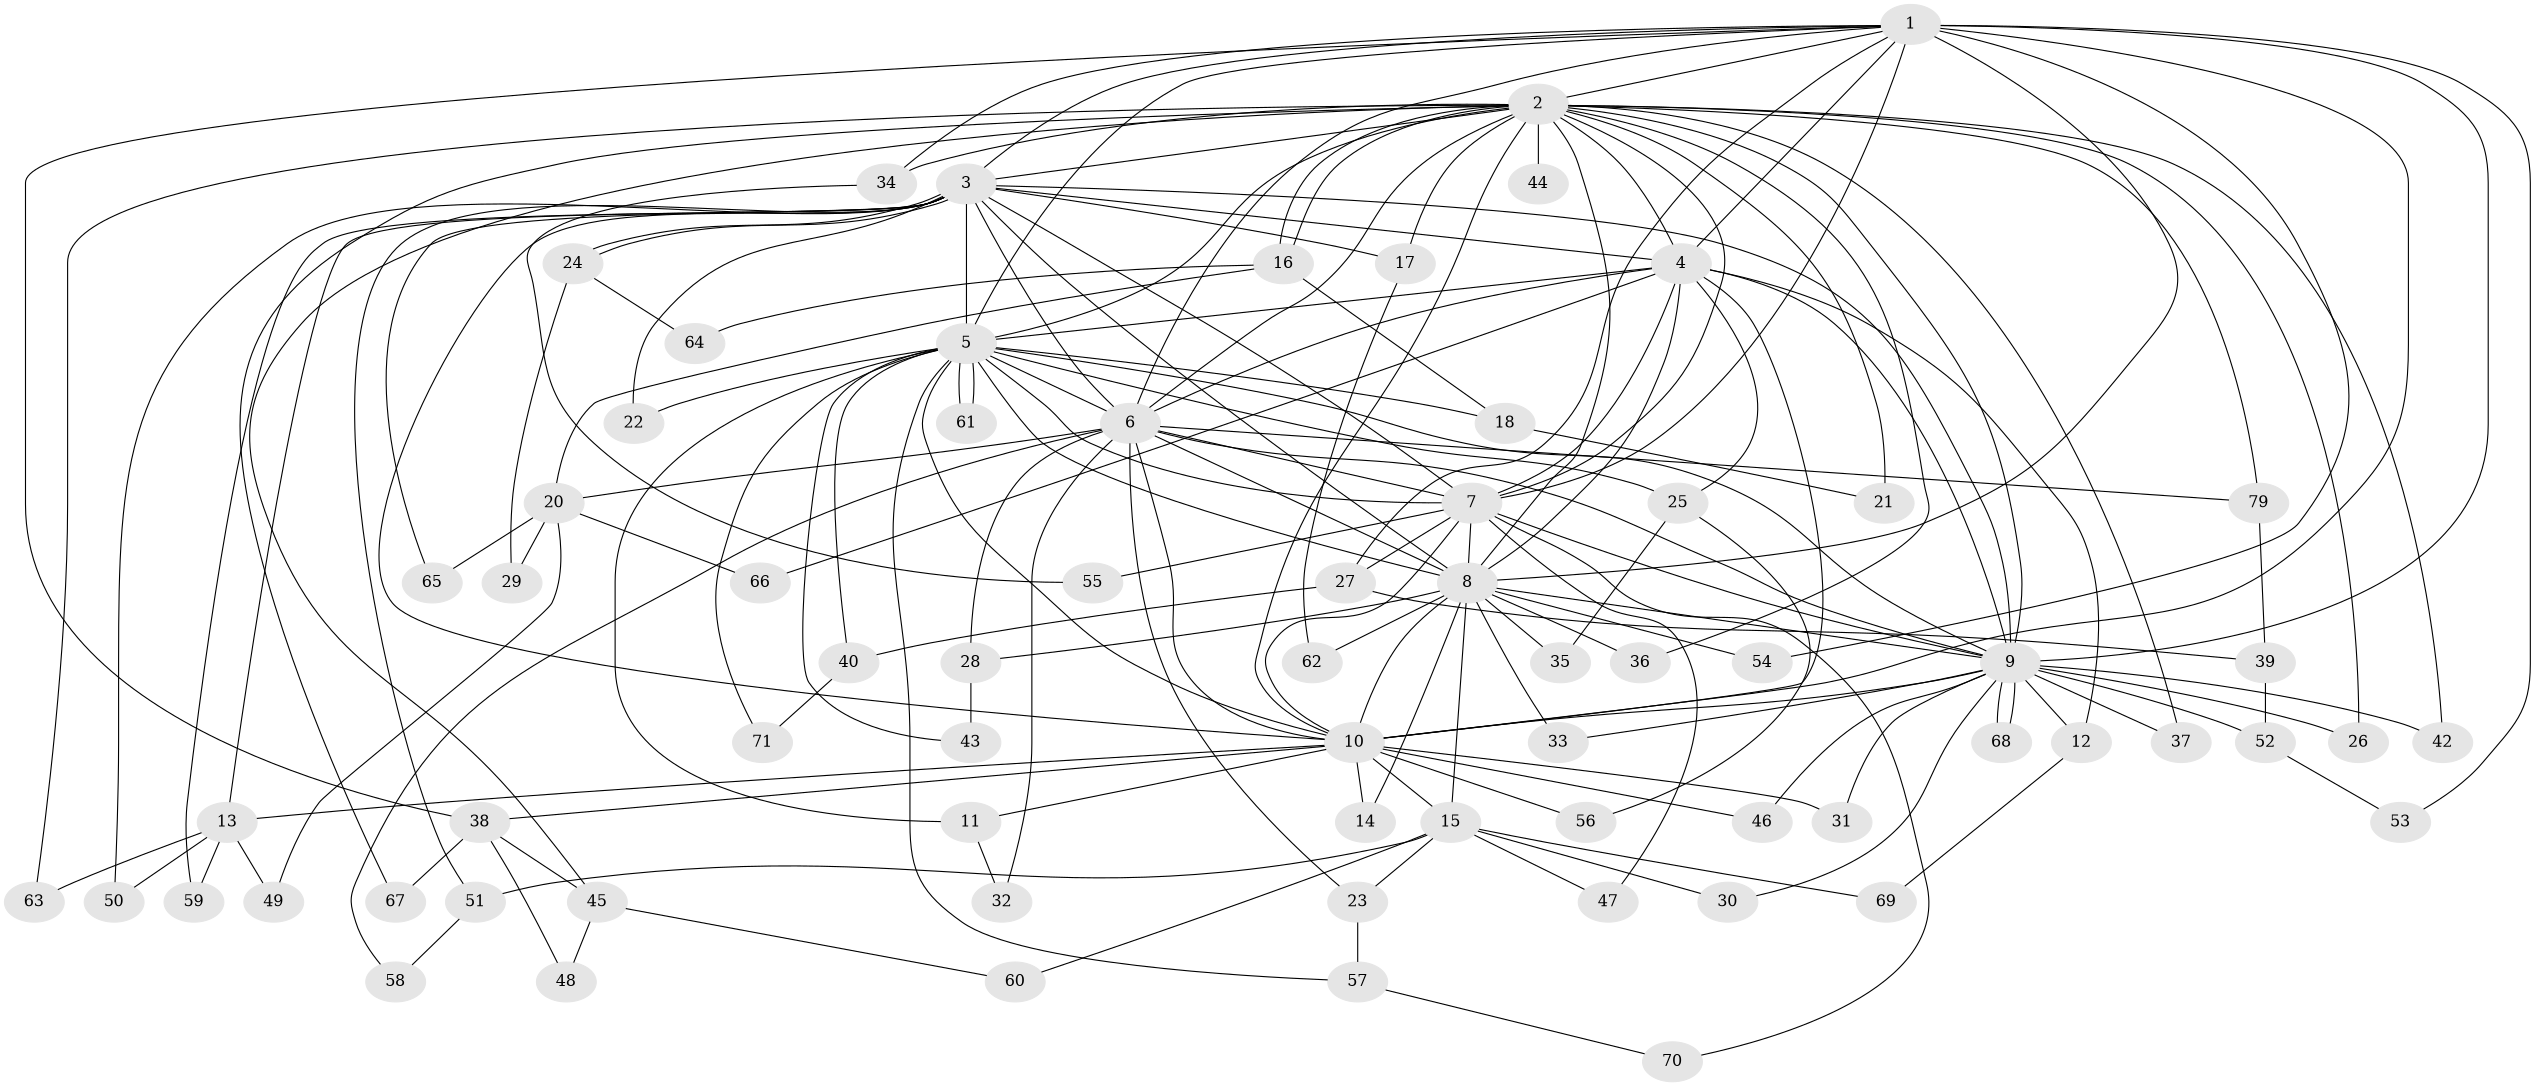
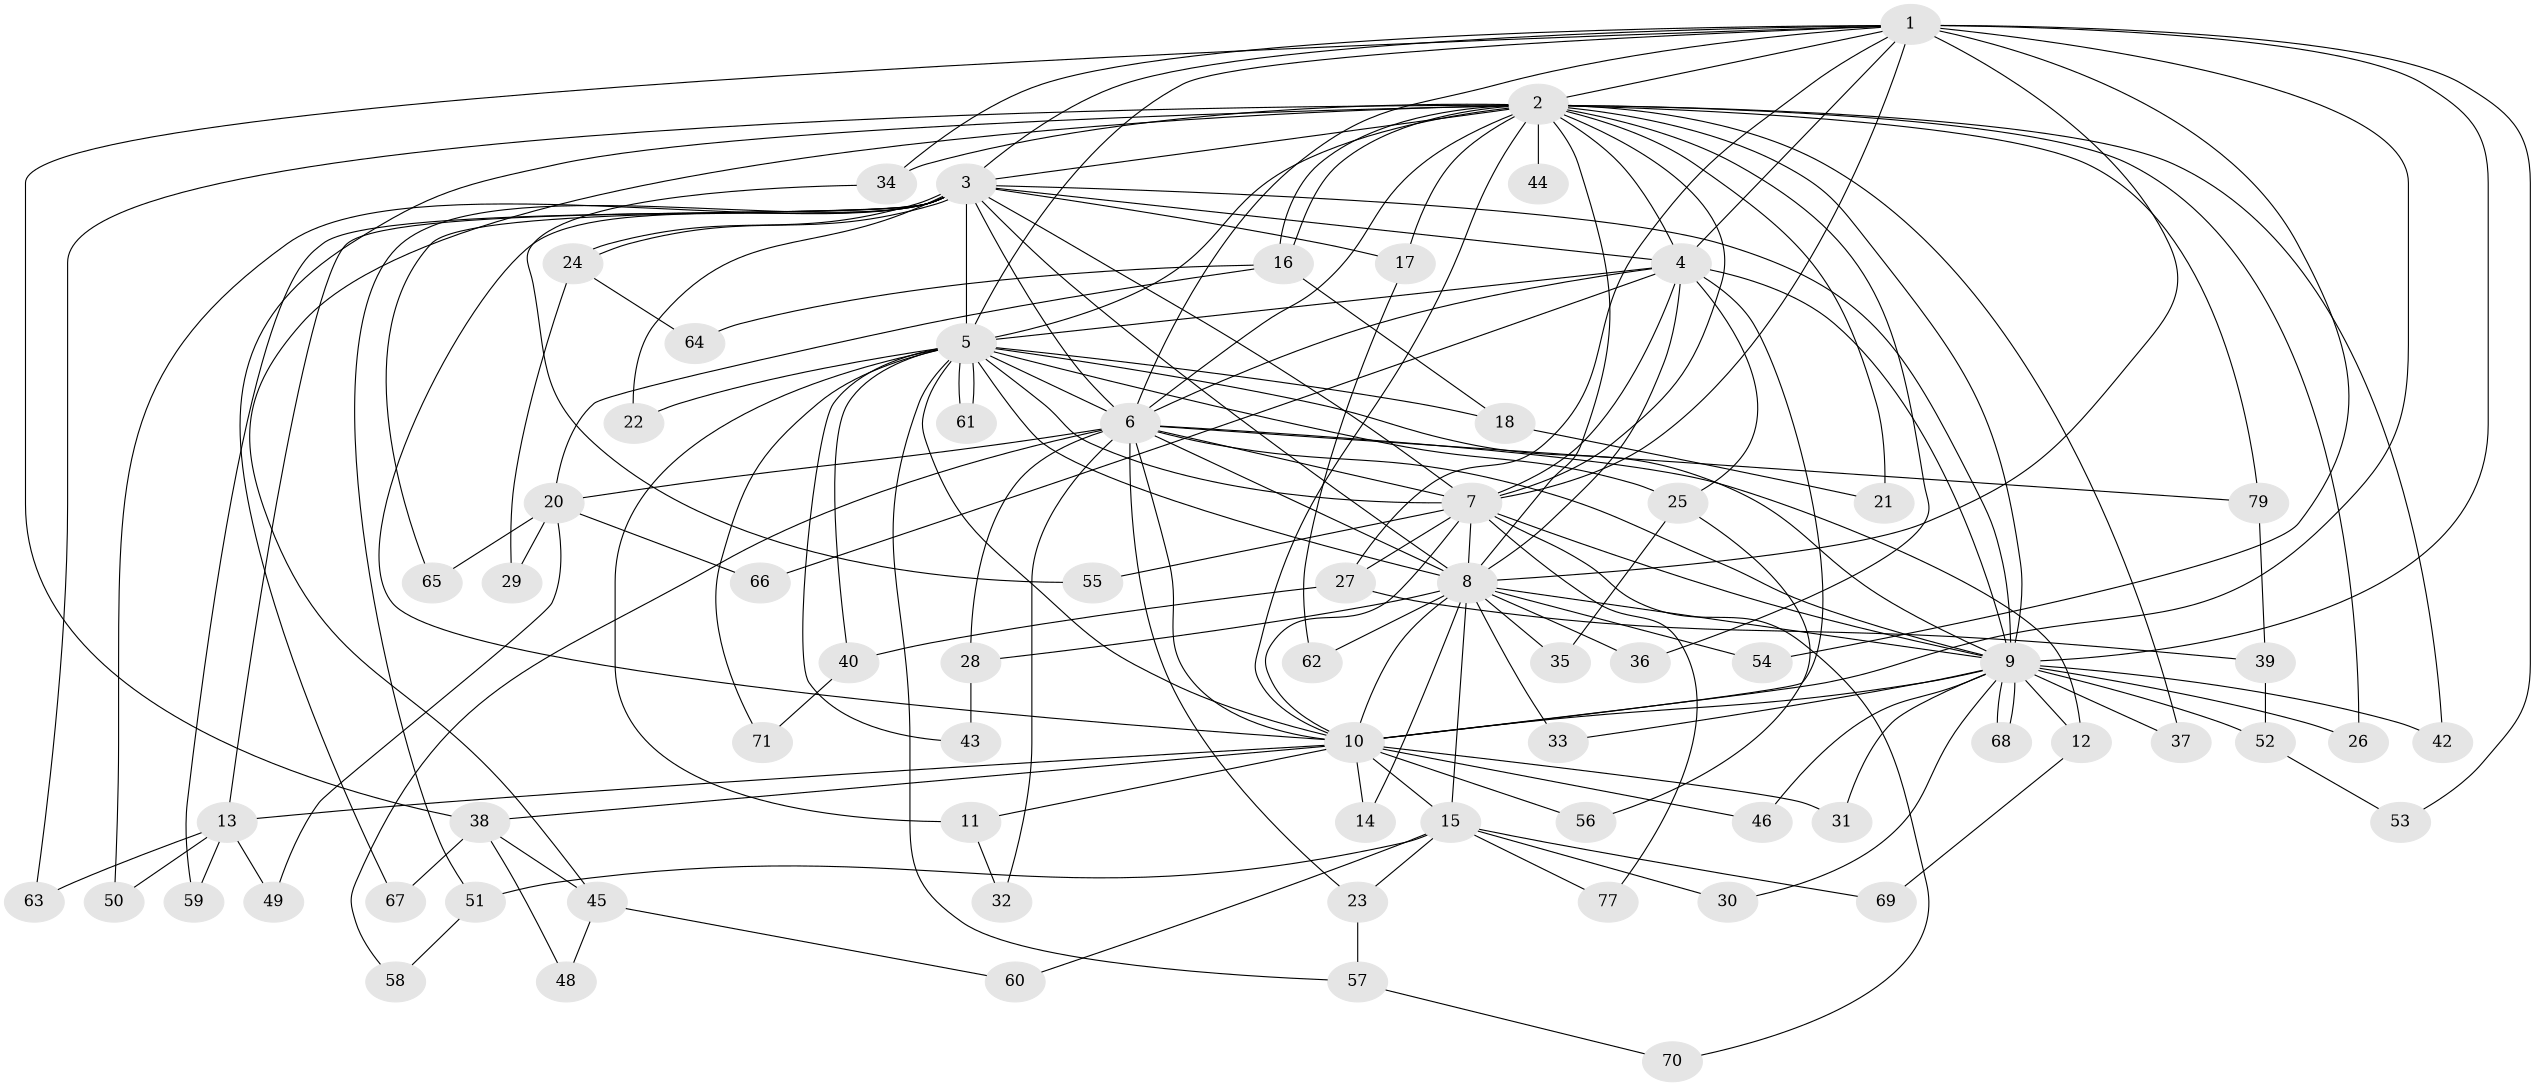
edge "4" -- "12": now "6" -- "12"
node "47": label "47" -> "77"
